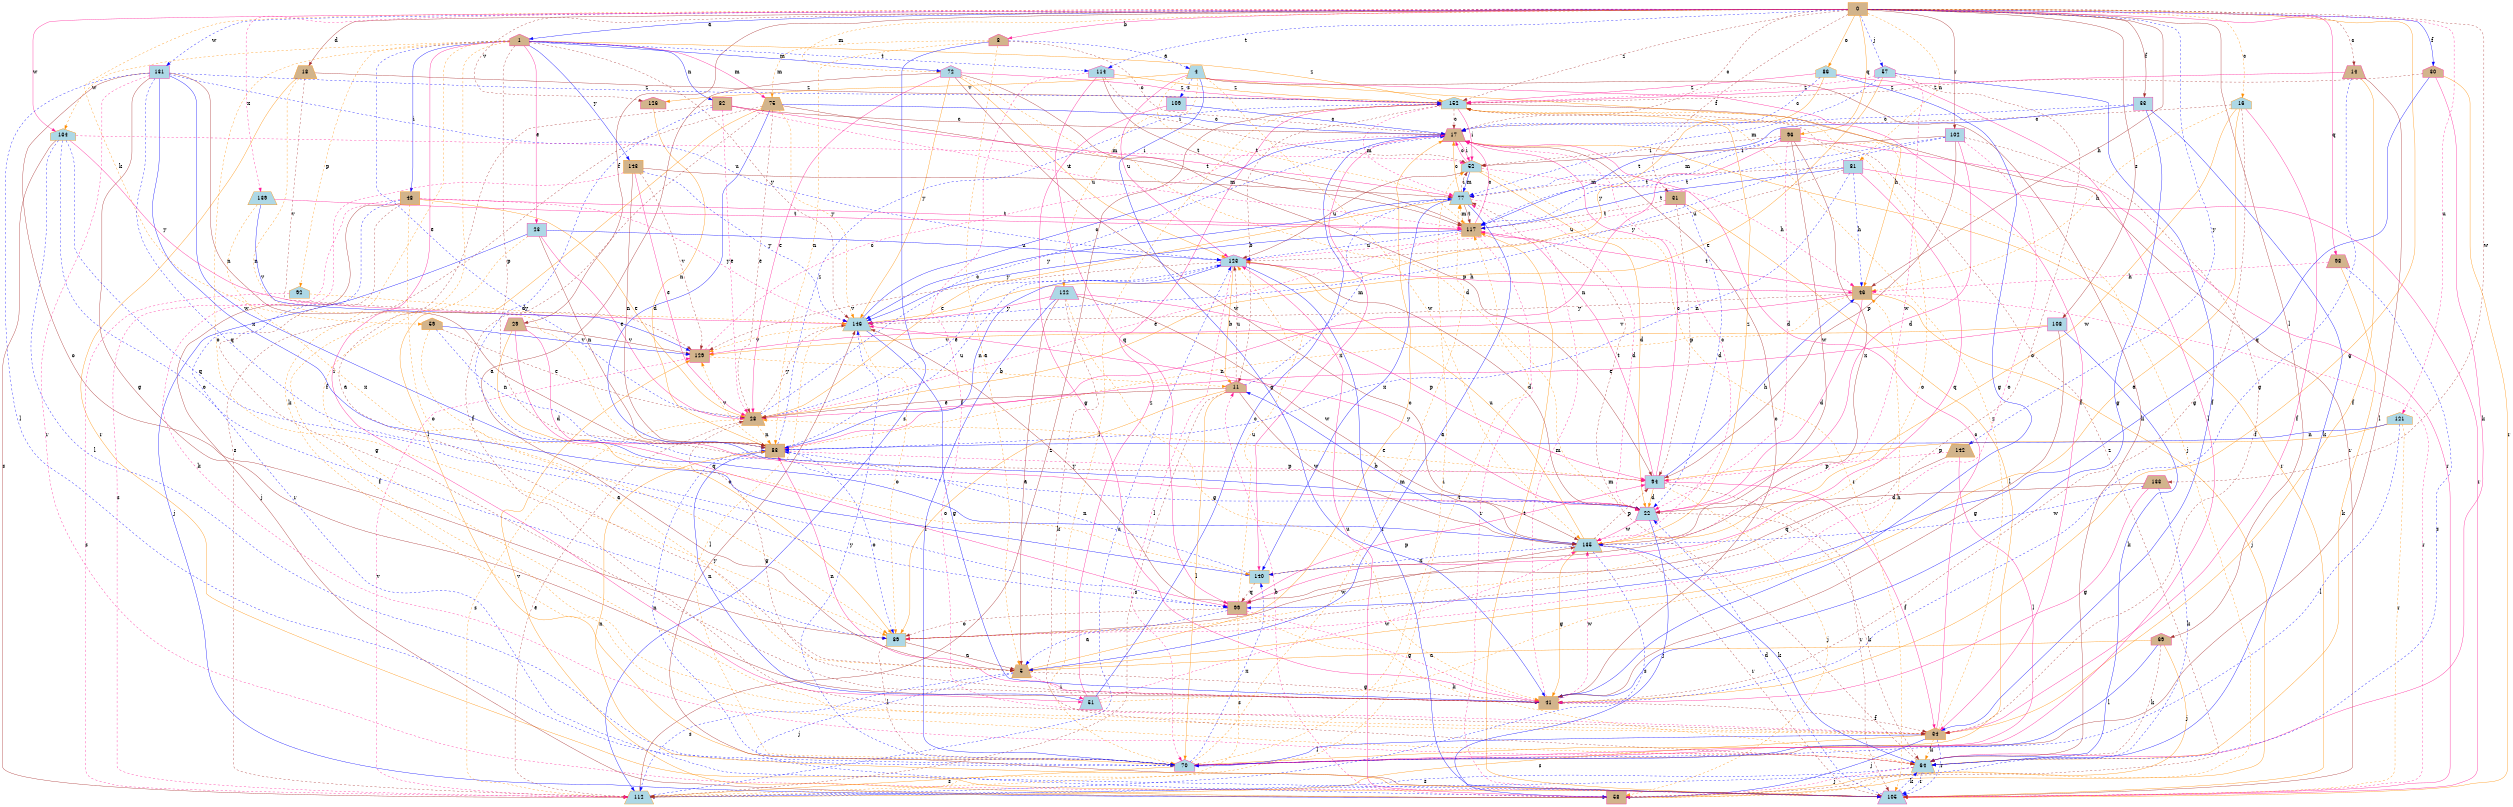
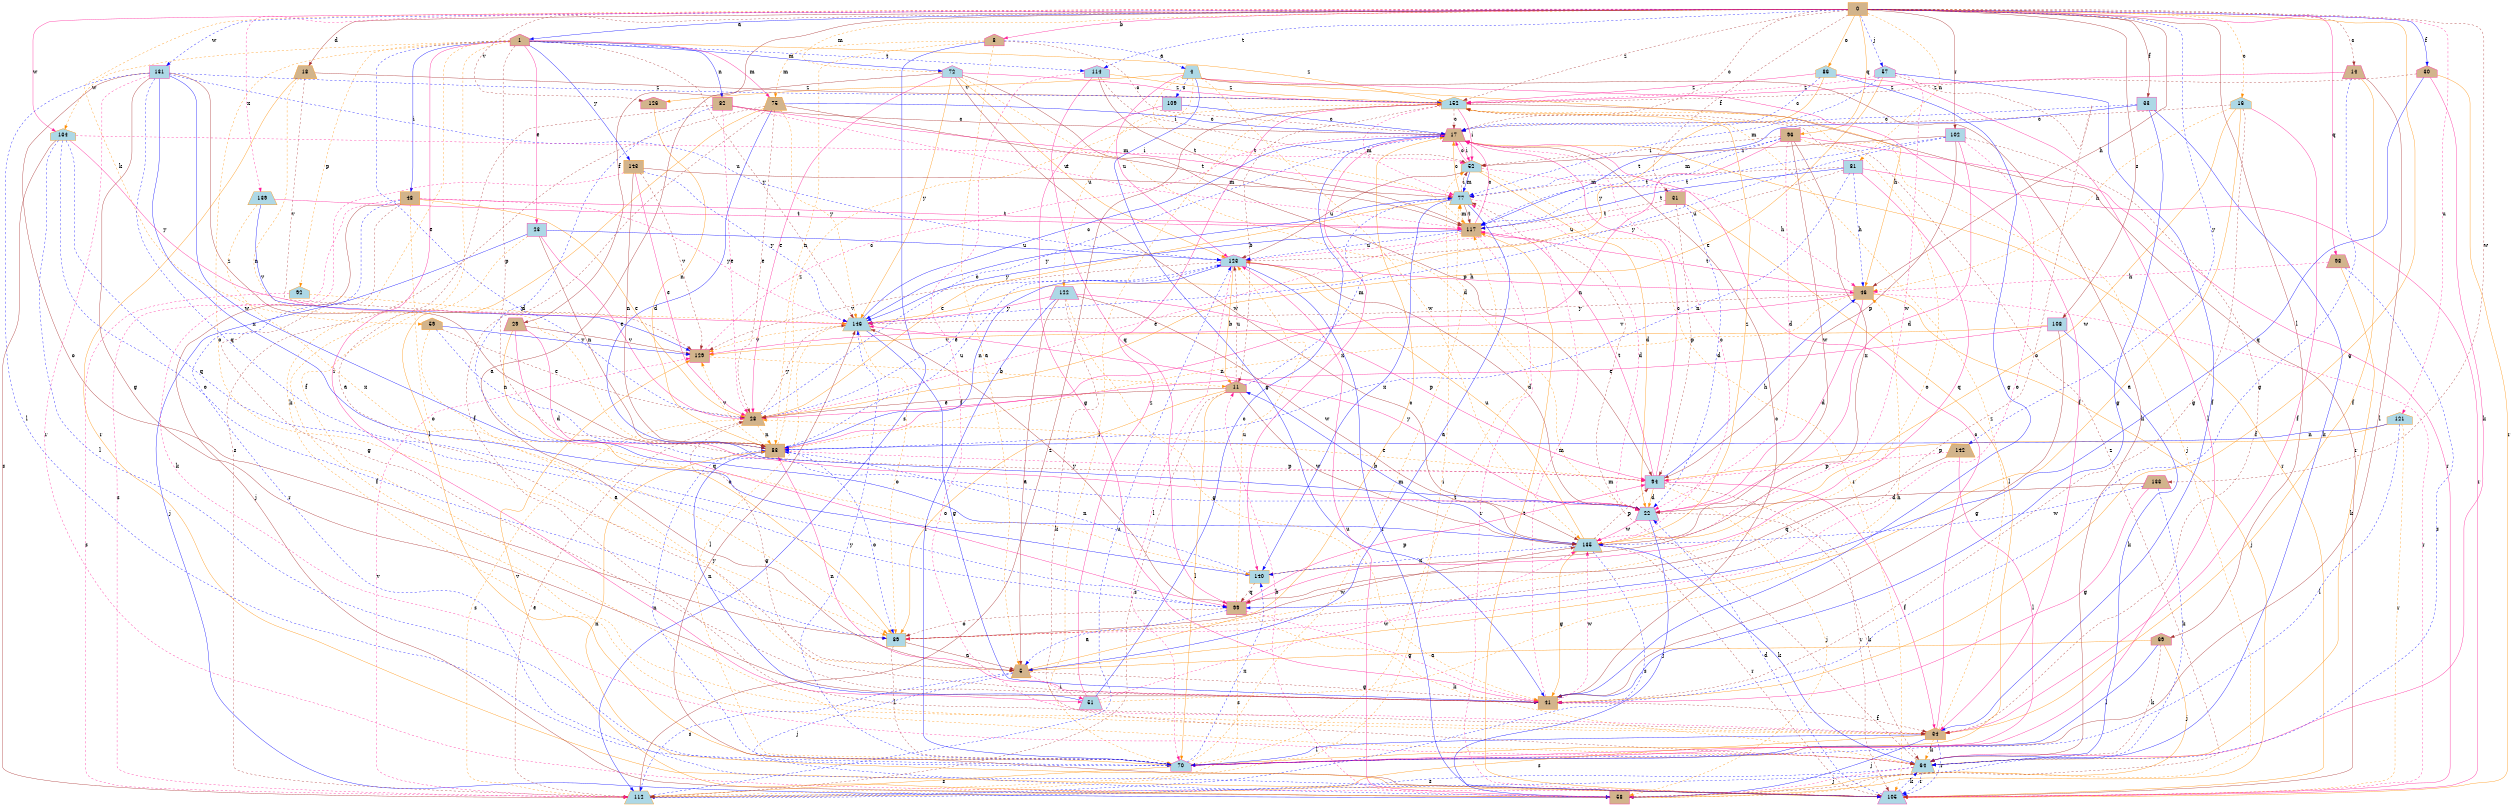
edge "83" -> "152": color blue -> darkorange
edge "131" -> "83": label "n" -> "z"
